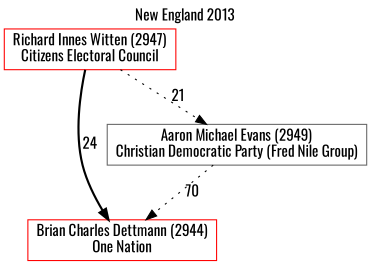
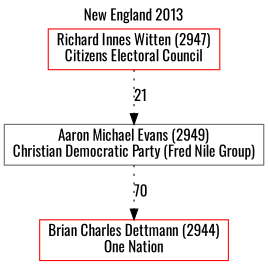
edge "Richard Innes Witten (2947) Citizens Electoral Council" -> "Brian Charles Dettmann (2944) One Nation": removed, label "24"
